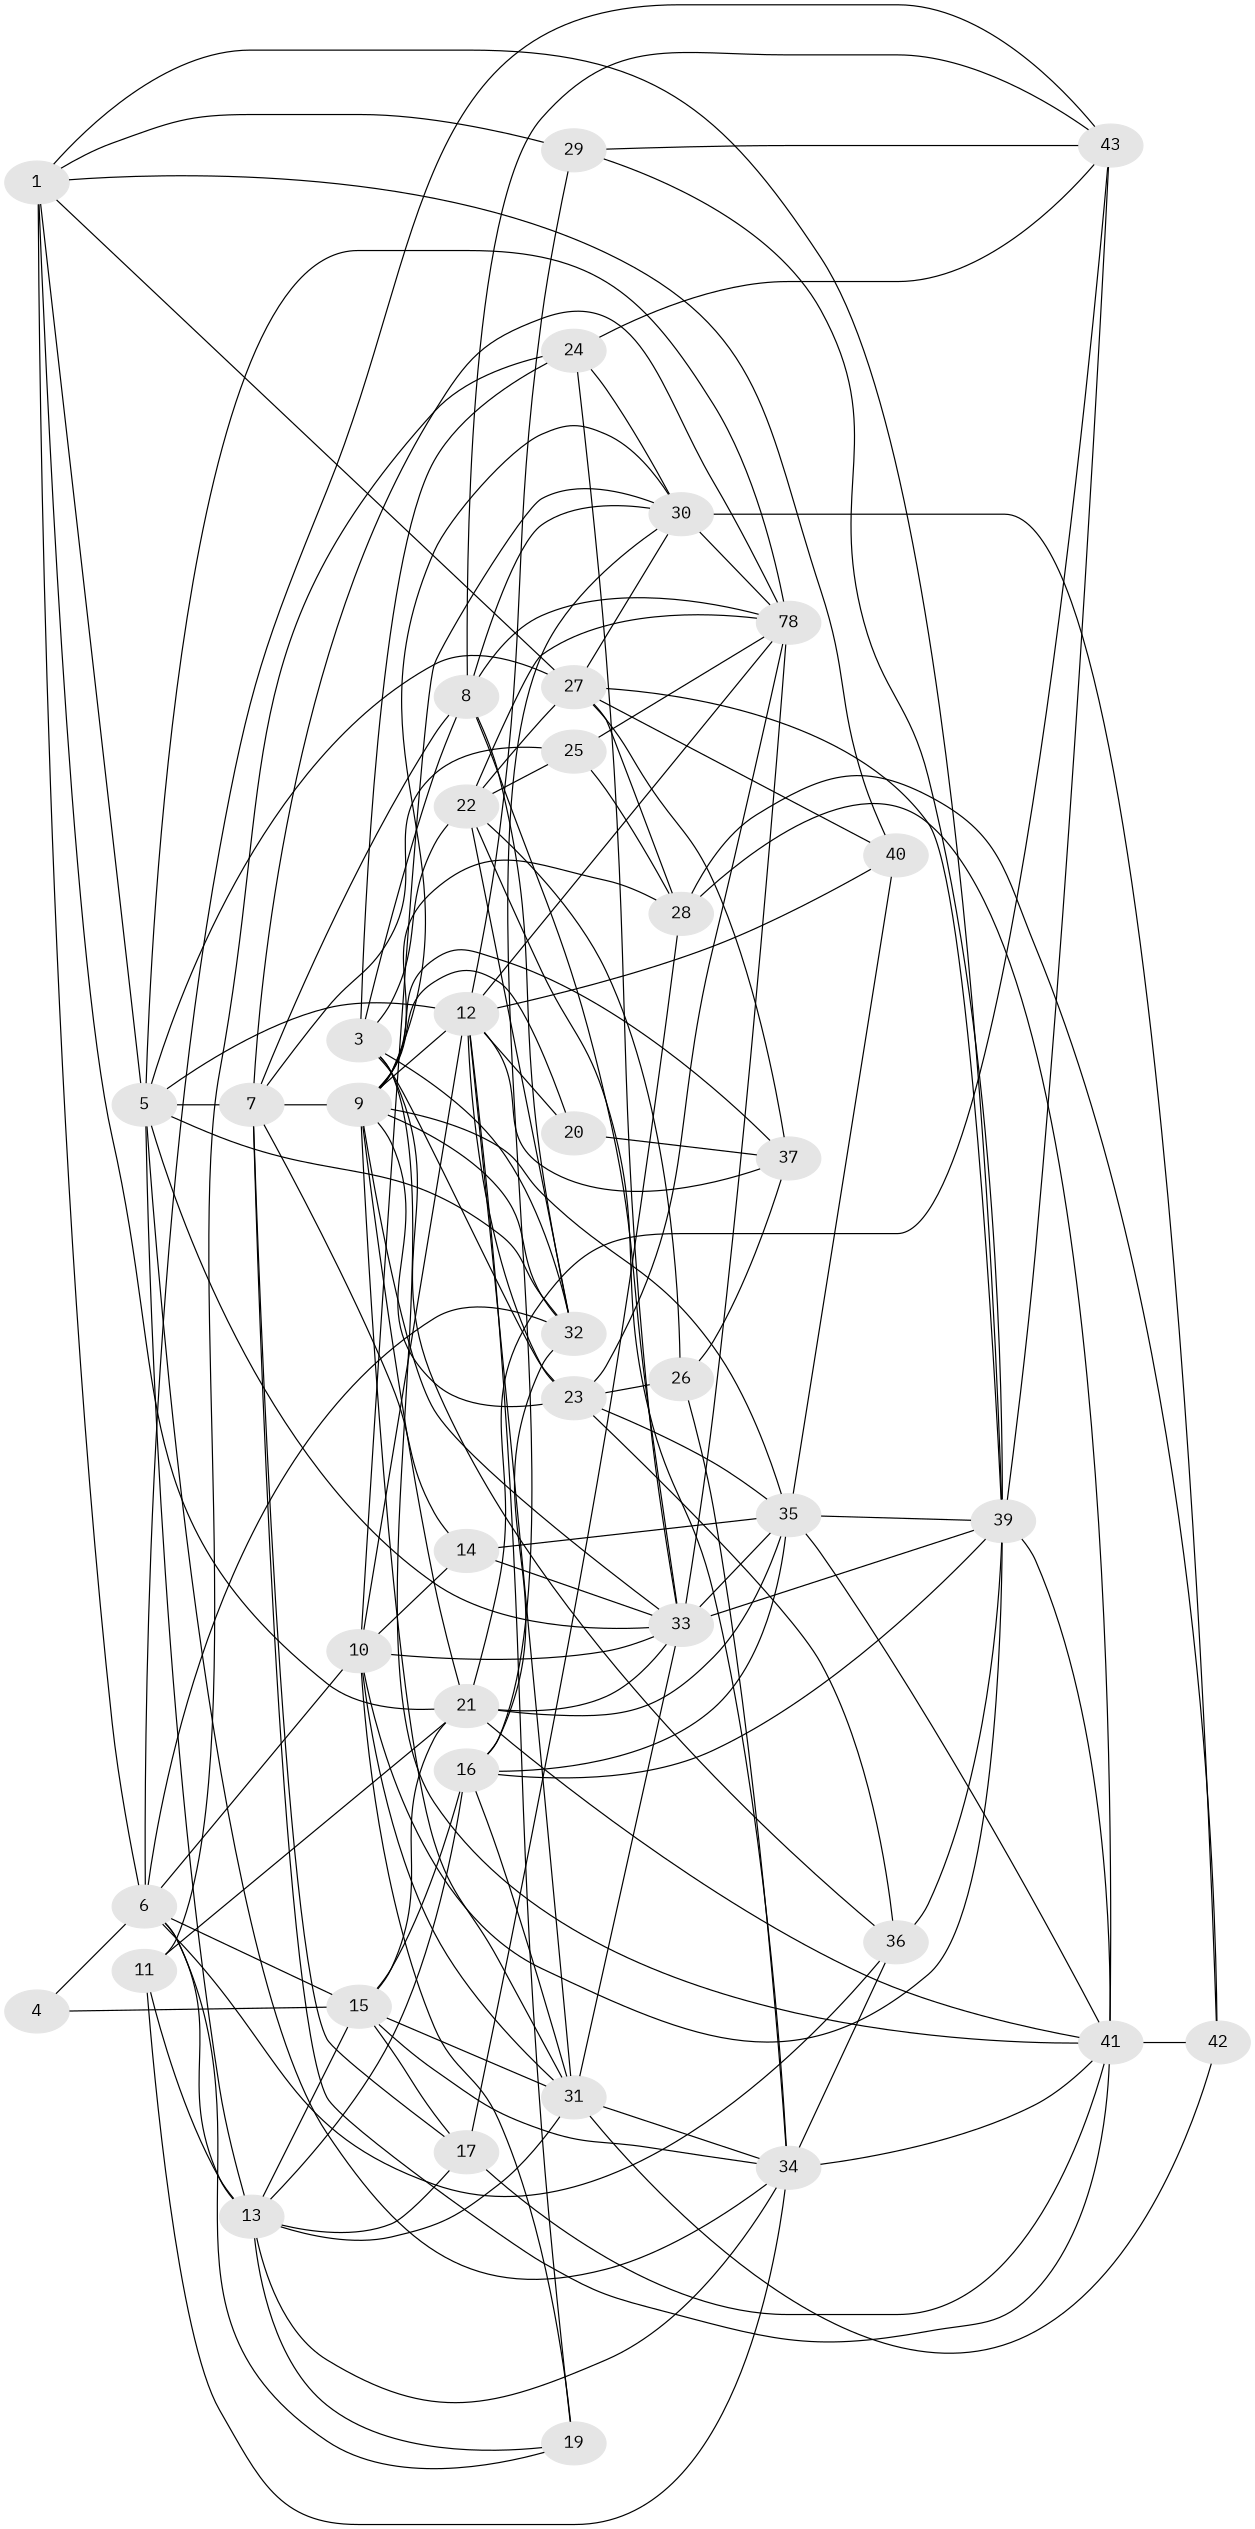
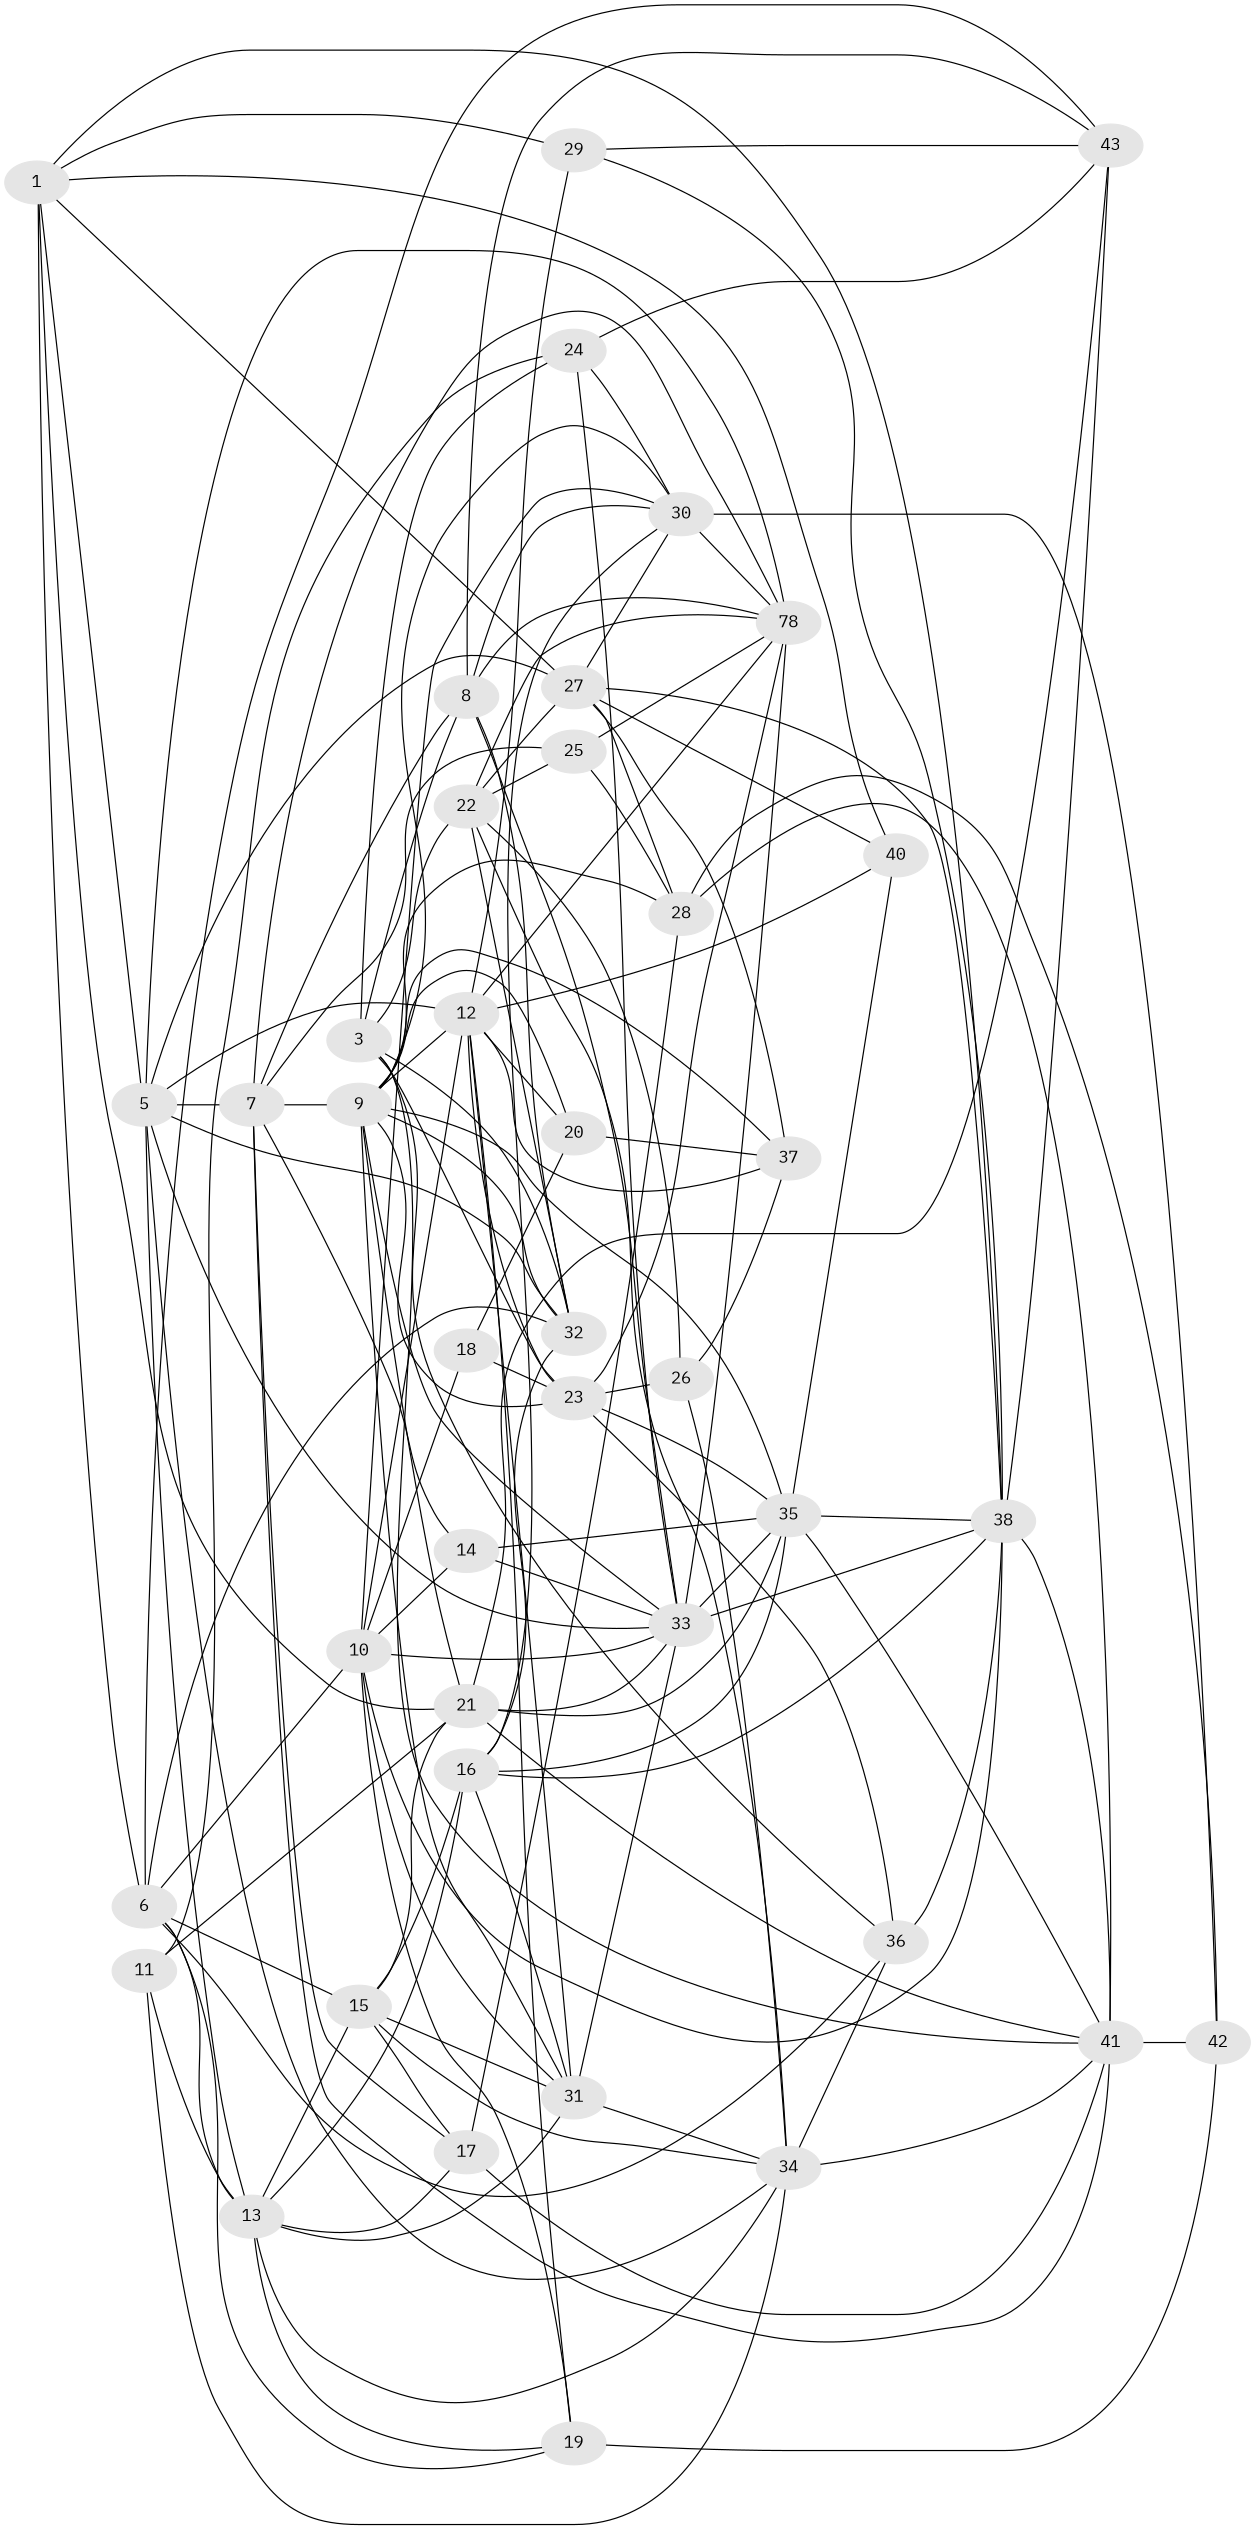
node "18": added
node "39": label "39" -> "38"
node "4": removed
edge "42" -- "31": now "42" -- "19"
